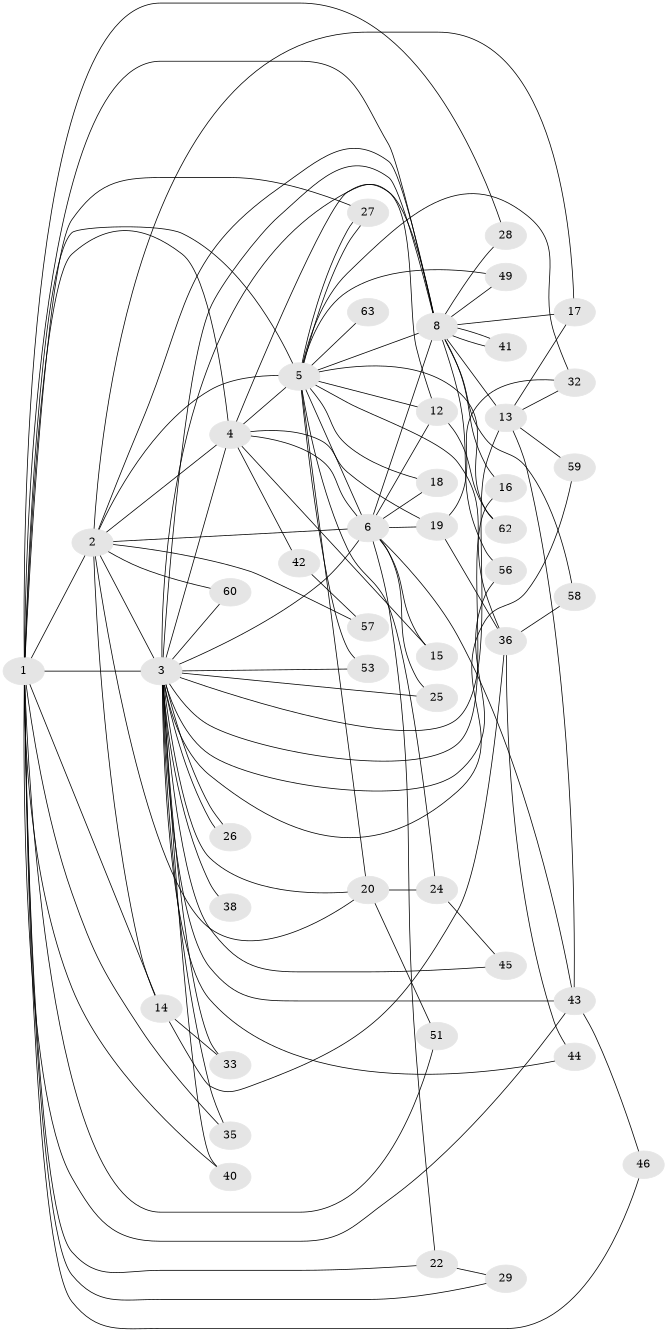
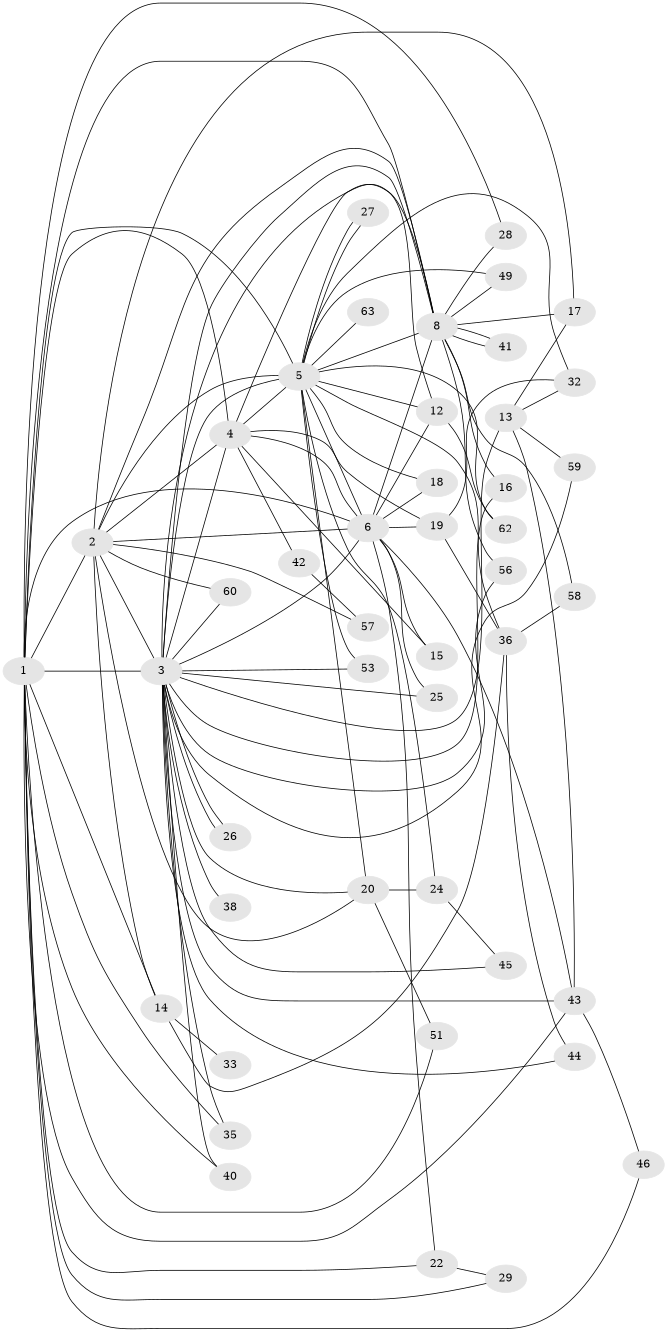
edge "27" -- "1": now "6" -- "1"
edge "8" -- "13": removed
edge "3" -- "33": now "3" -- "5"
